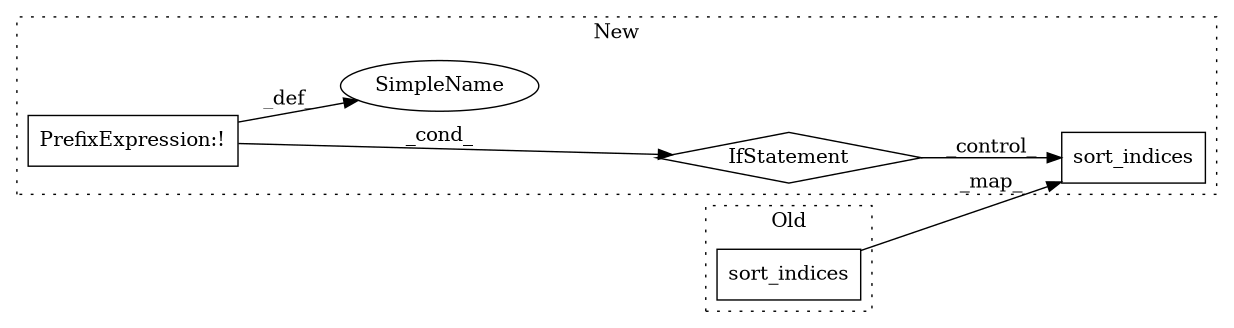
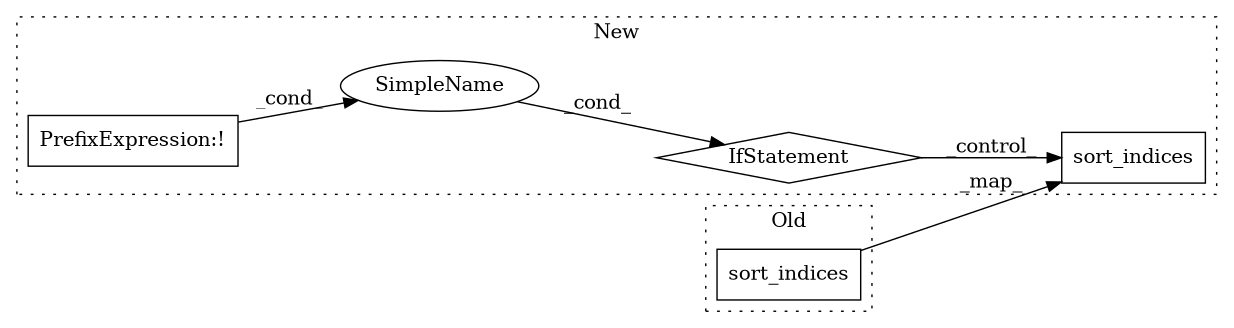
edge "PrefixExpression:!" -> "SimpleName": label "_def_" -> "_cond_"
edge "PrefixExpression:!" -> "IfStatement": now "SimpleName" -> "IfStatement"
